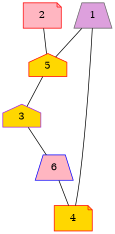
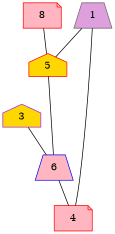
node "2": label "2" -> "8"
edge "5" -- "3": now "5" -- "6"
node "4": fillcolor gold -> lightpink
